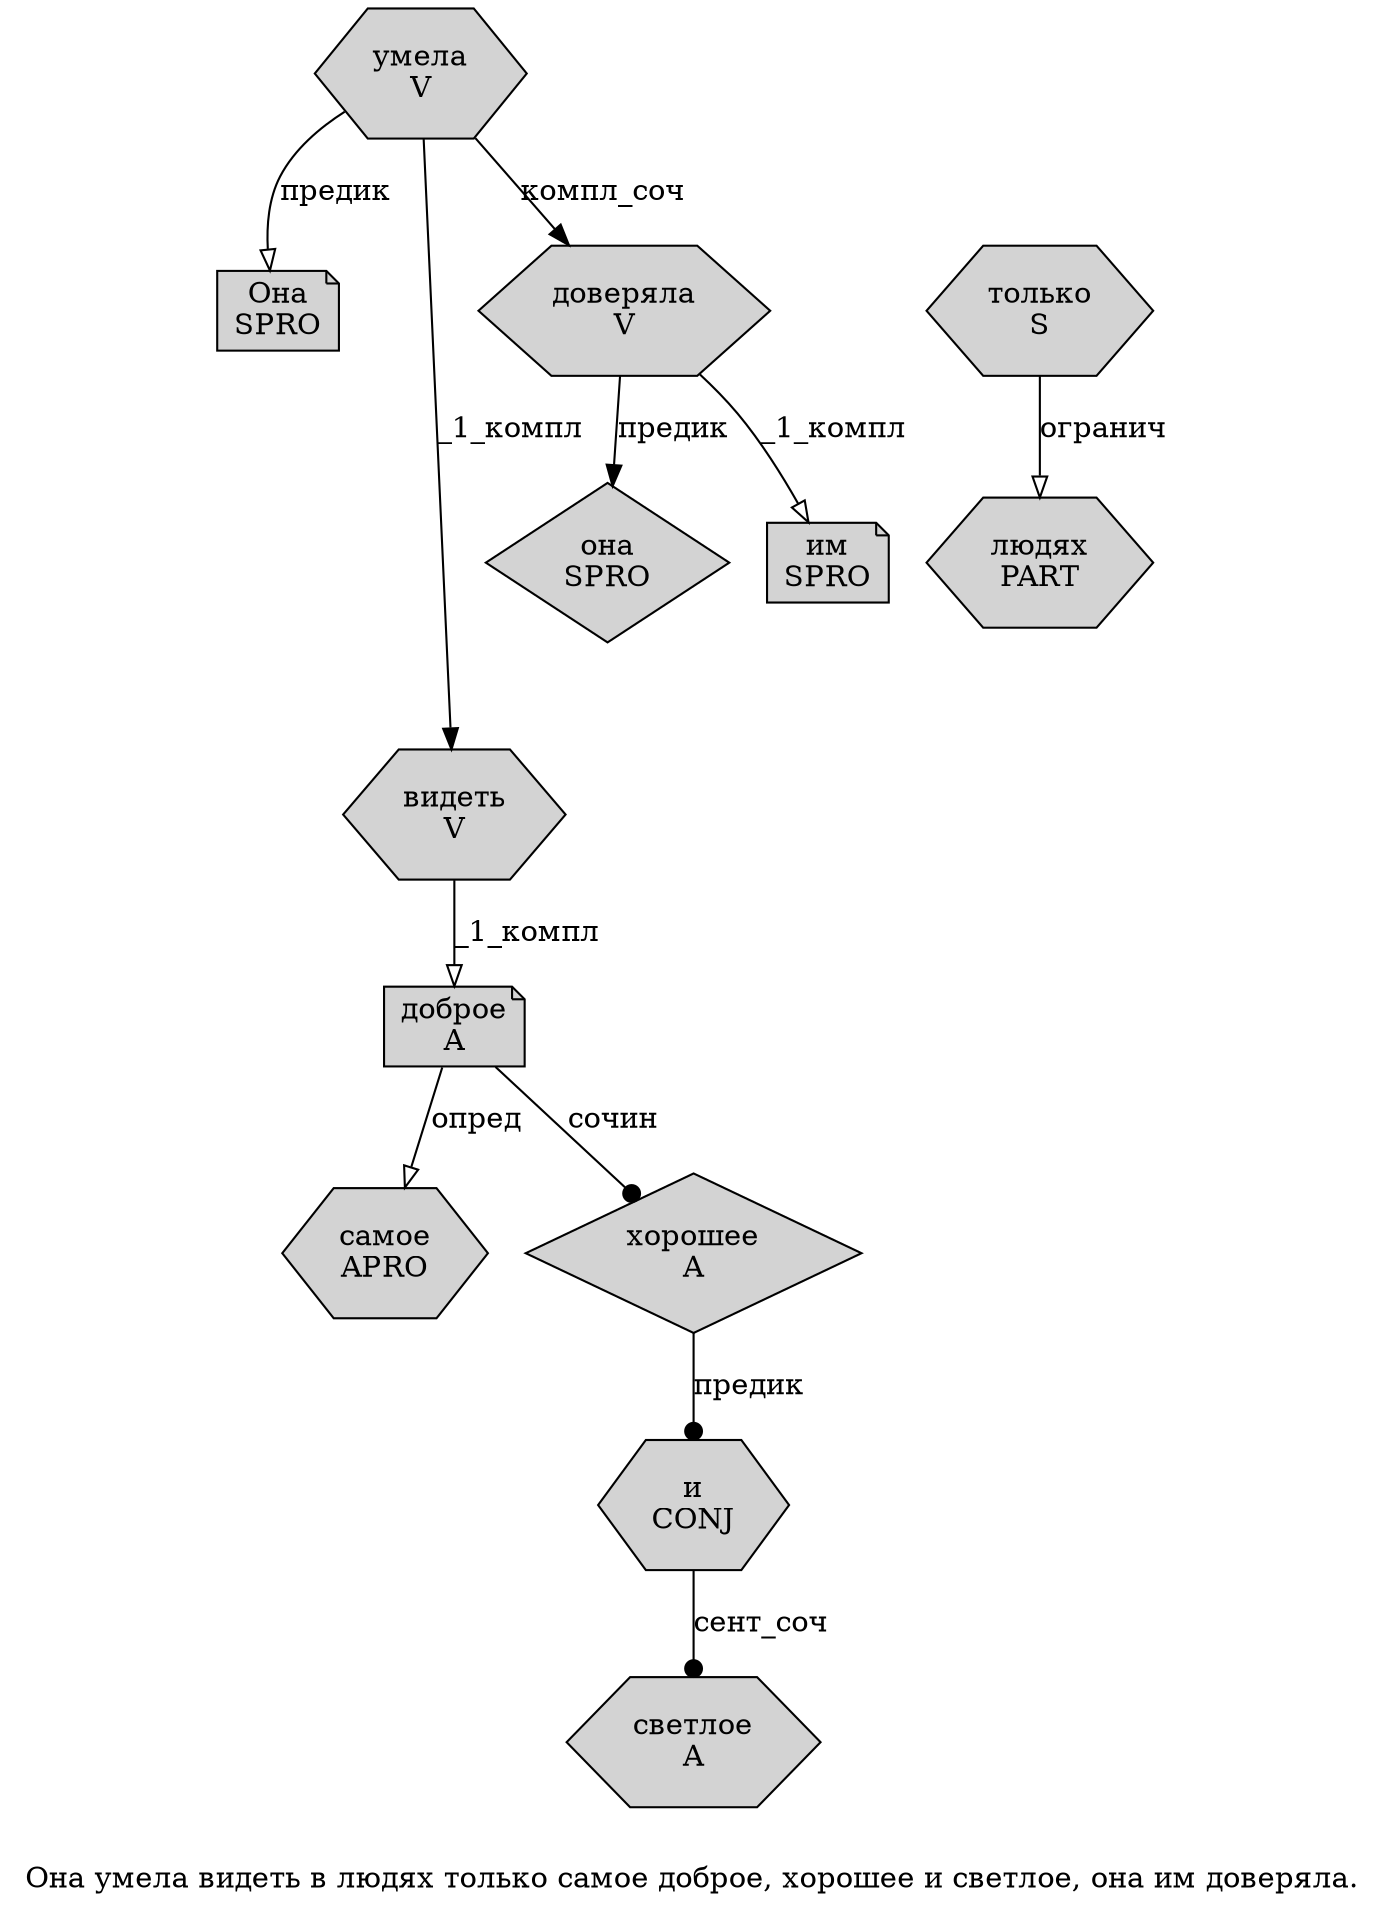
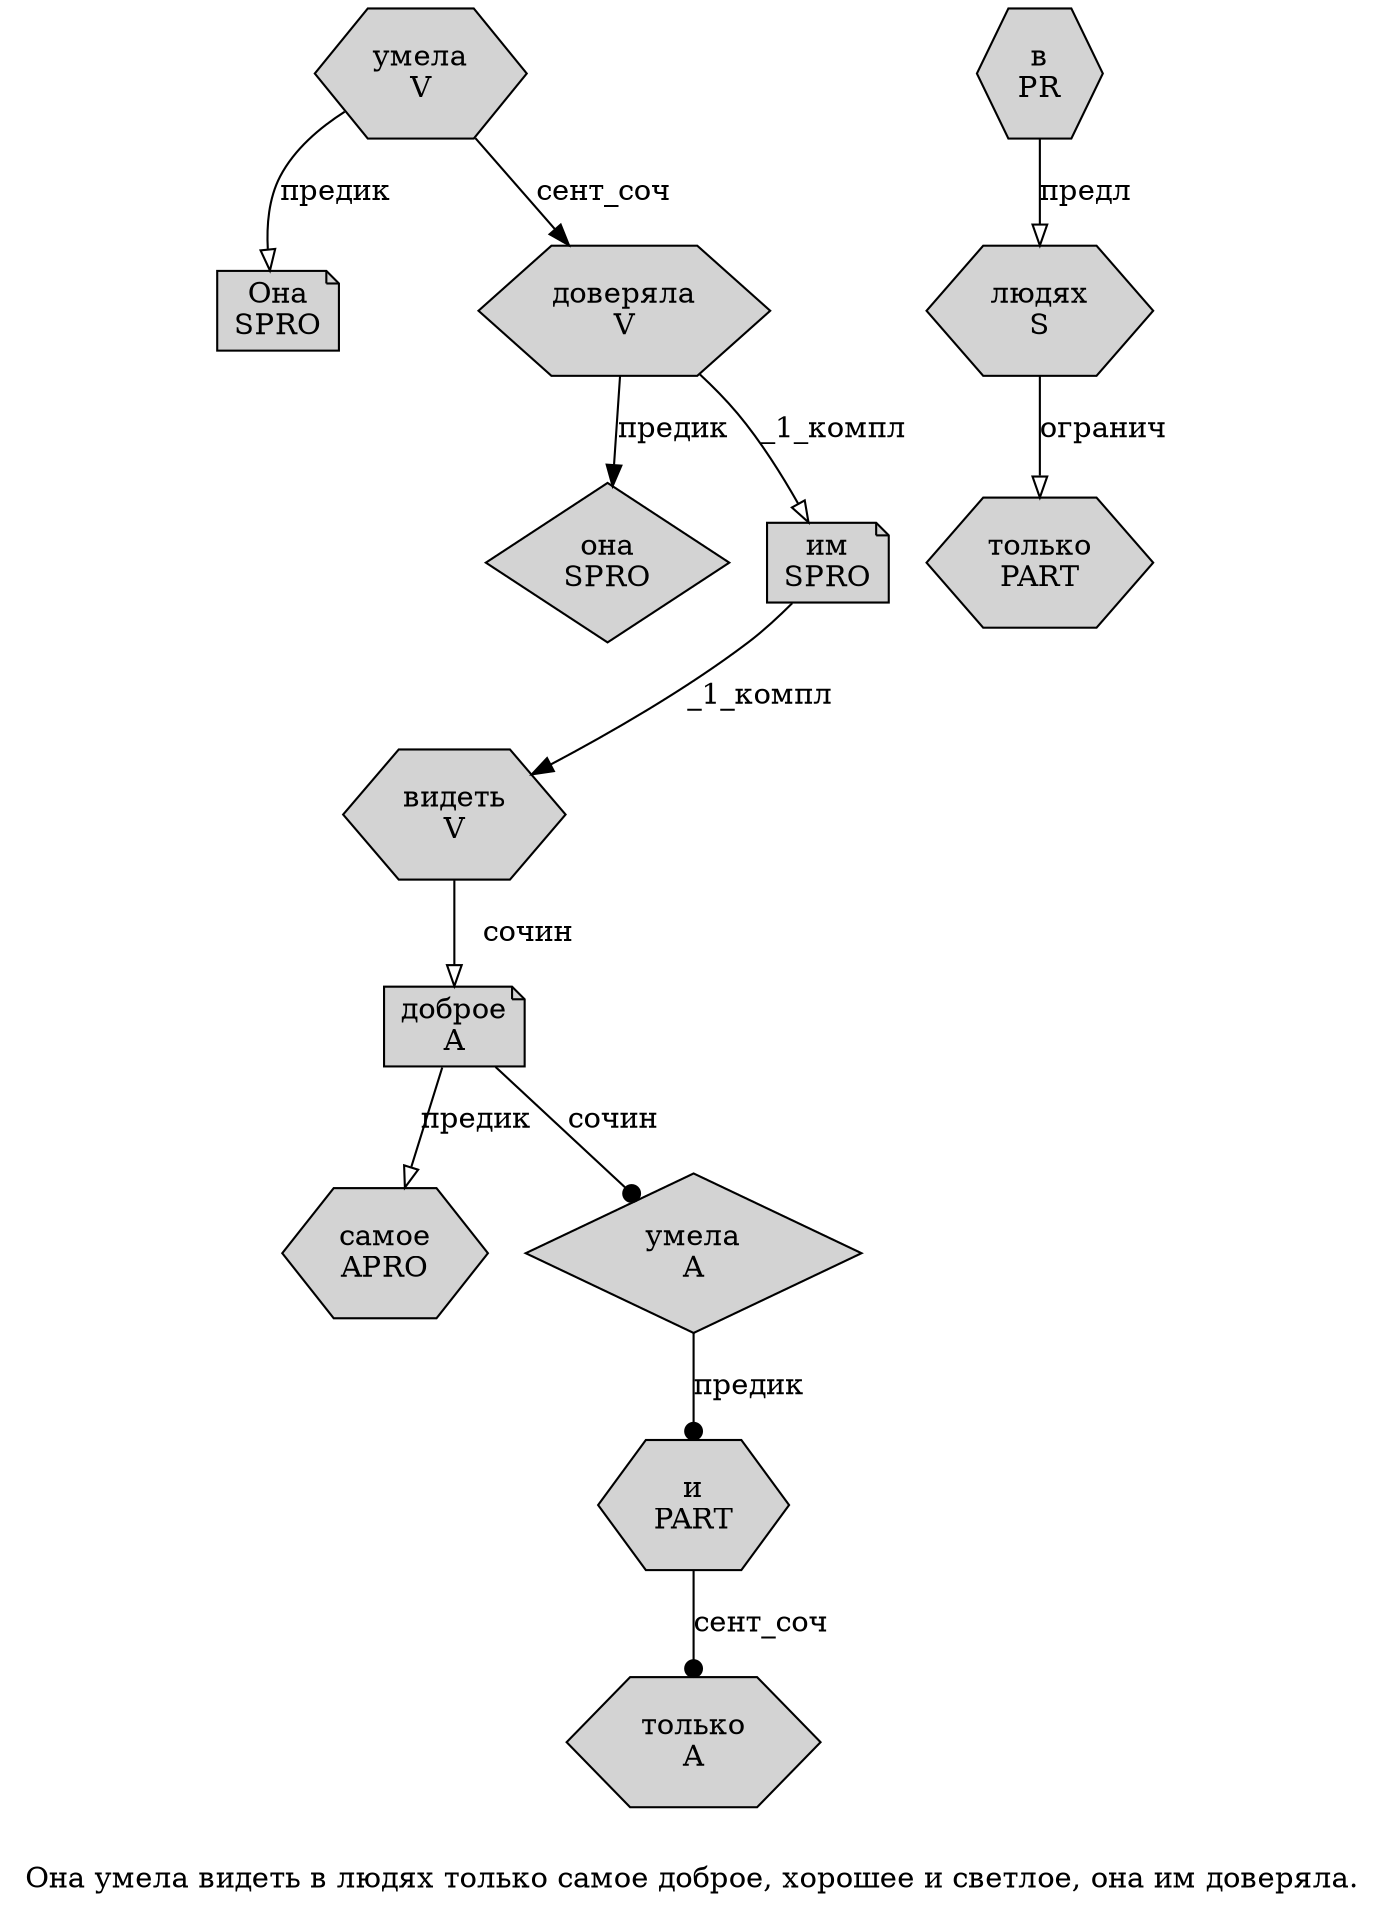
node "в PR": added
edge "умела V" -> "доверяла V": label "компл_соч" -> "сент_соч"
node "только S": label "только S" -> "людях S"
edge "умела V" -> "видеть V": now "им SPRO" -> "видеть V"
node "людях PART": label "людях PART" -> "только PART"
edge "видеть V" -> "доброе A": label "_1_компл" -> "сочин"
edge "доброе A" -> "самое APRO": label "опред" -> "предик"
node "хорошее A": label "хорошее A" -> "умела A"
node "и CONJ": label "и CONJ" -> "и PART"
node "светлое A": label "светлое A" -> "только A"
